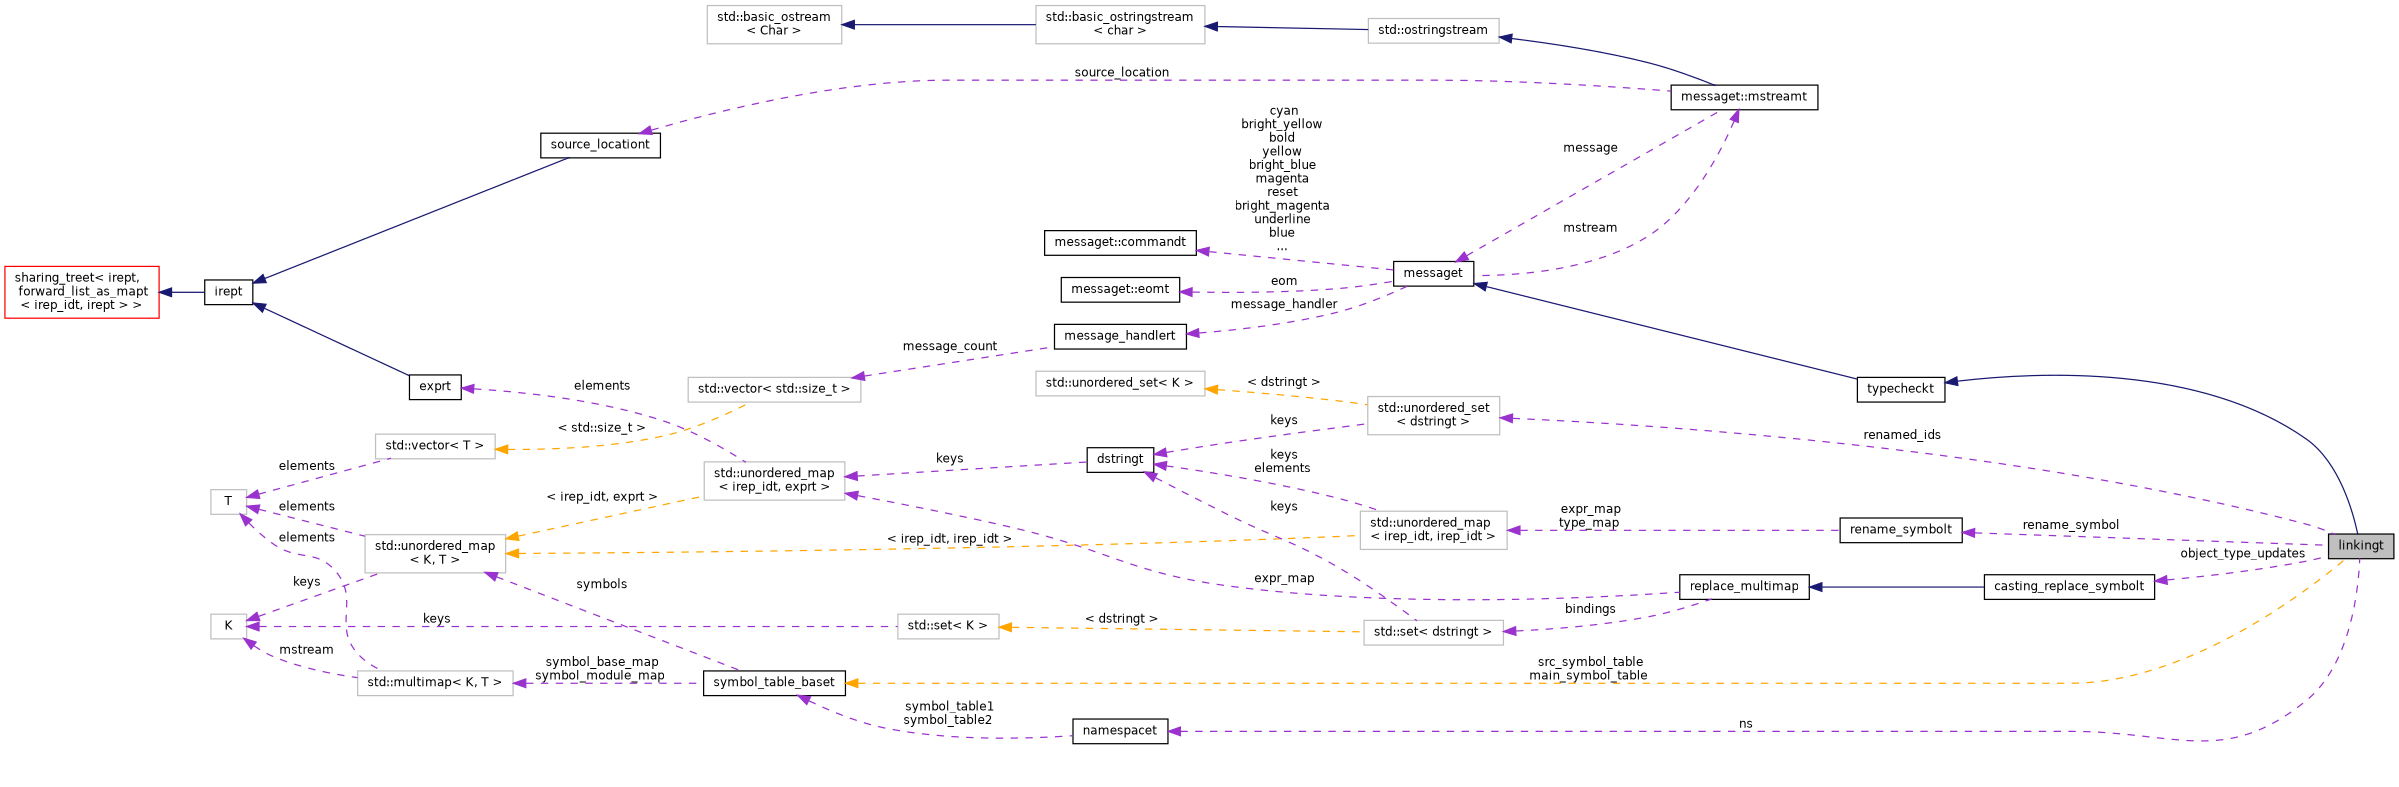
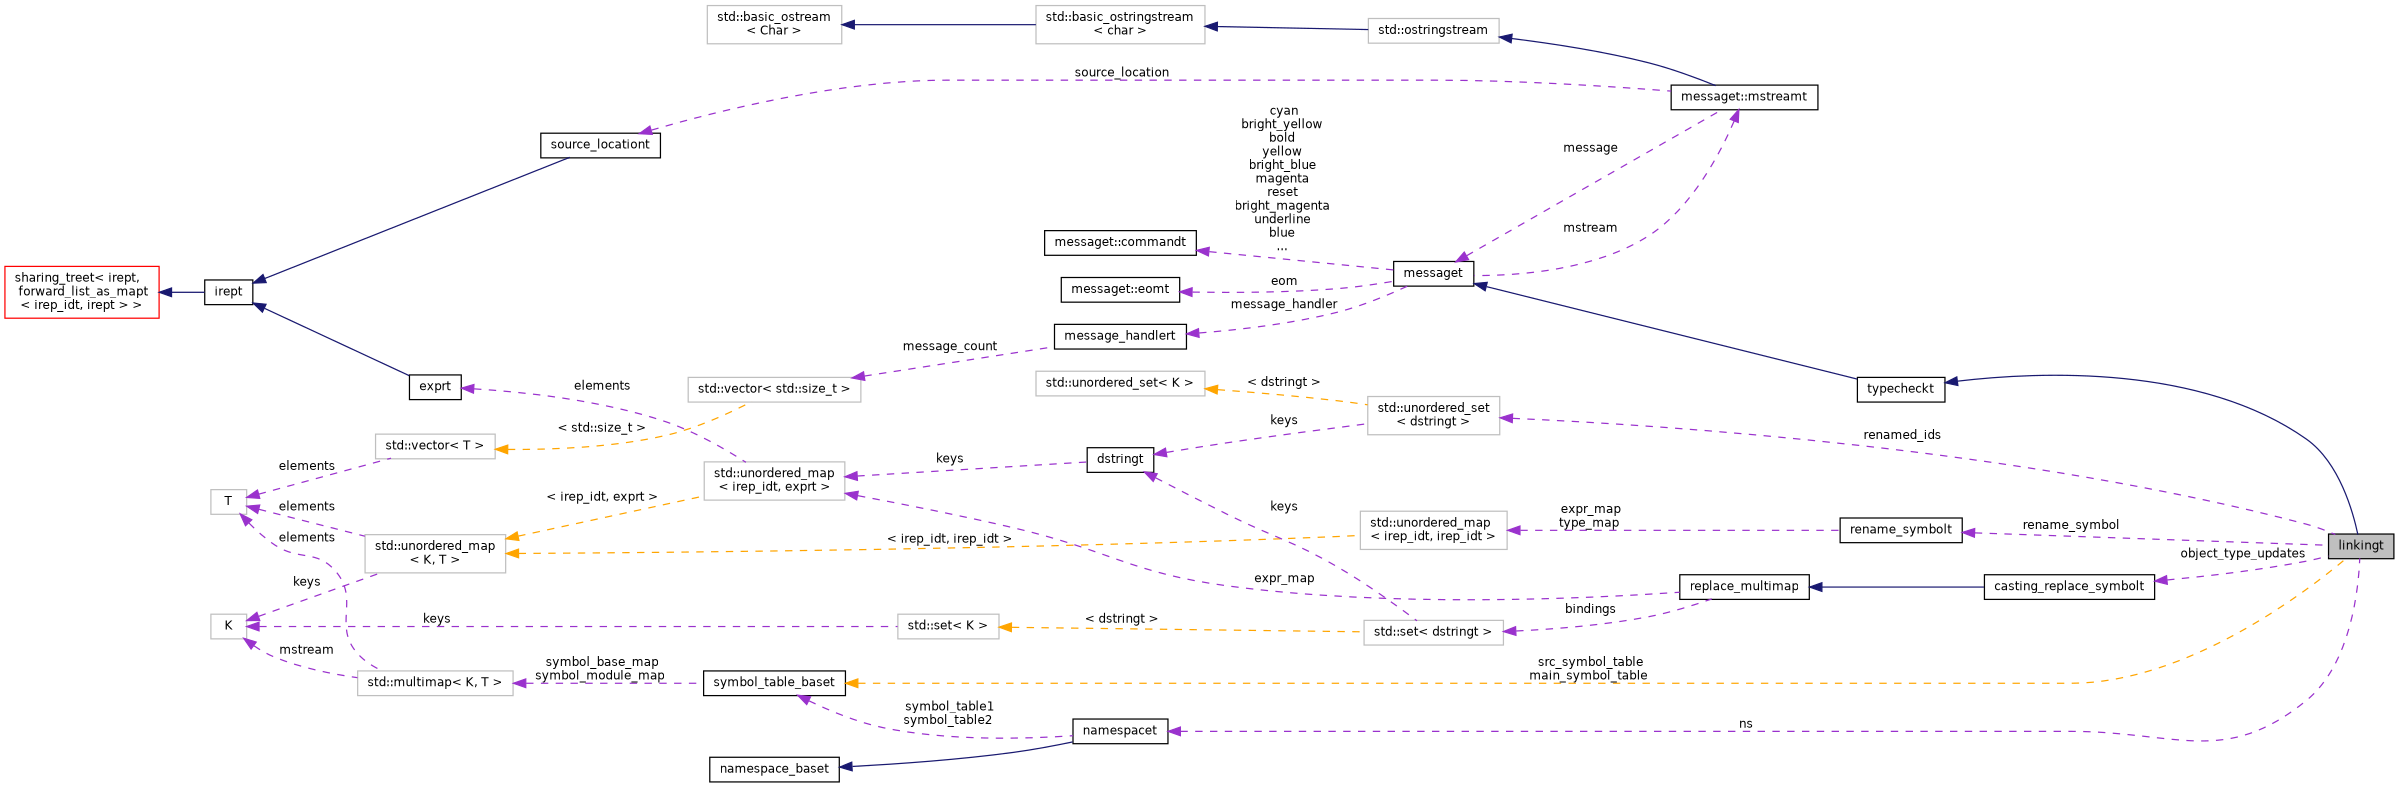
edge "std::unordered_map < irep_idt, irep_idt >" -> "dstringt": removed, label "keys elements"
edge "symbol_table_baset" -> "std::unordered_map < K, T >": removed, label "symbols"
node "namespace_baset": added
